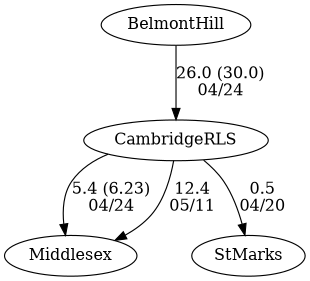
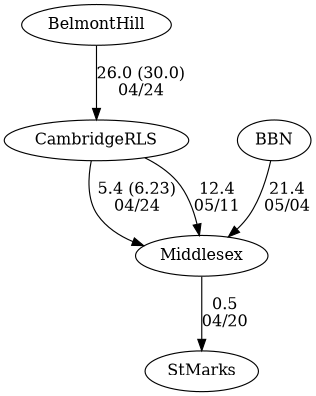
node "BBN": added
edge "CambridgeRLS" -> "StMarks": now "Middlesex" -> "StMarks"
